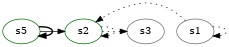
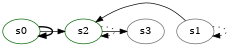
edge "s1" -> "s2": style dotted -> solid
node "s5": label "s5" -> "s0"
edge "s2" -> "s3": style dotted -> solid
